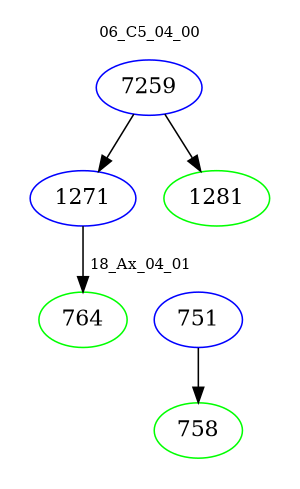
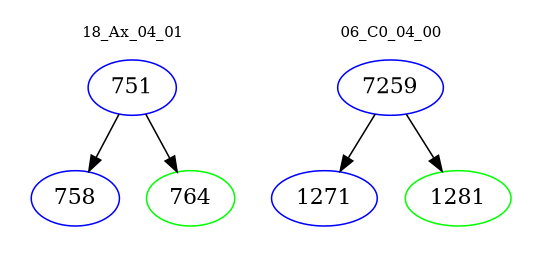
cluster "06_C5_04_00": label "06_C5_04_00" -> "06_C0_04_00"
edge "1271" -> "764": now "751" -> "764"
node "758": color green -> blue
